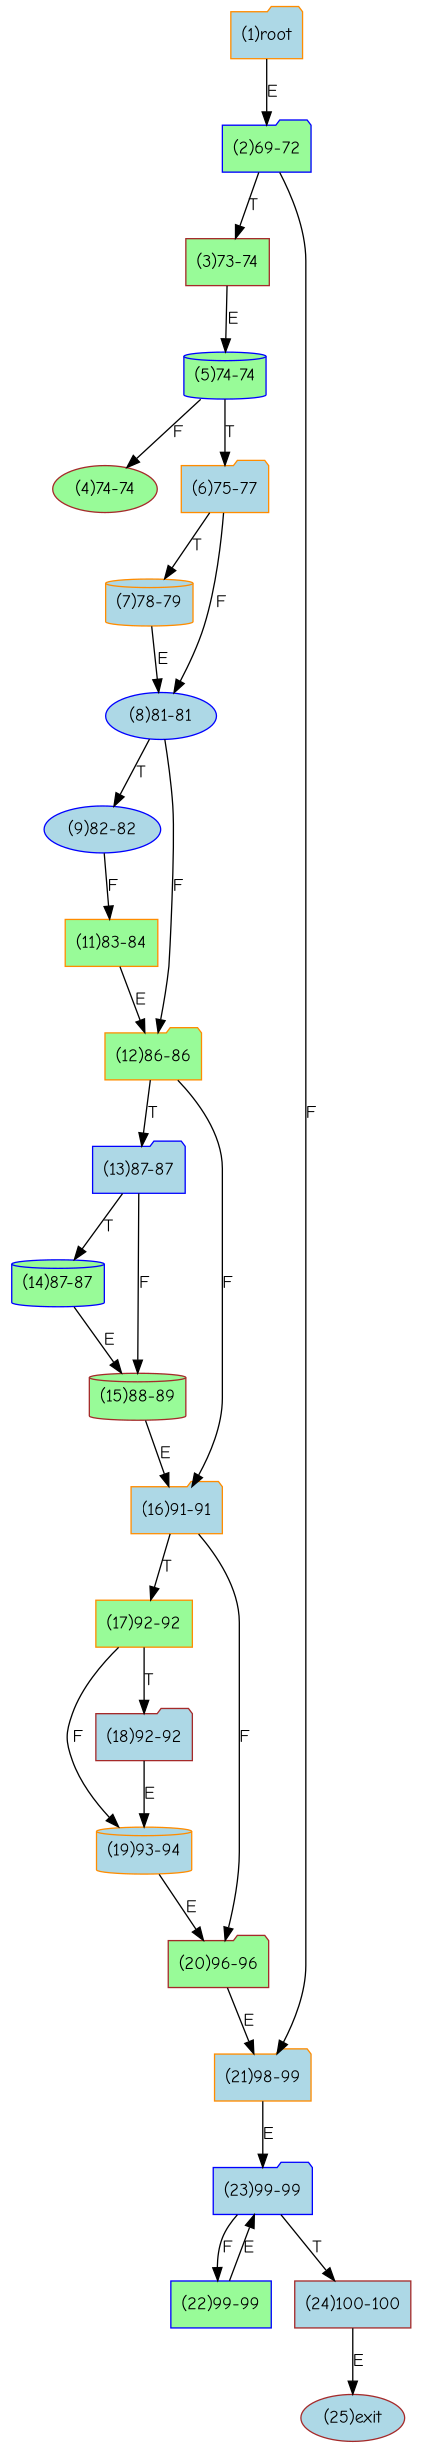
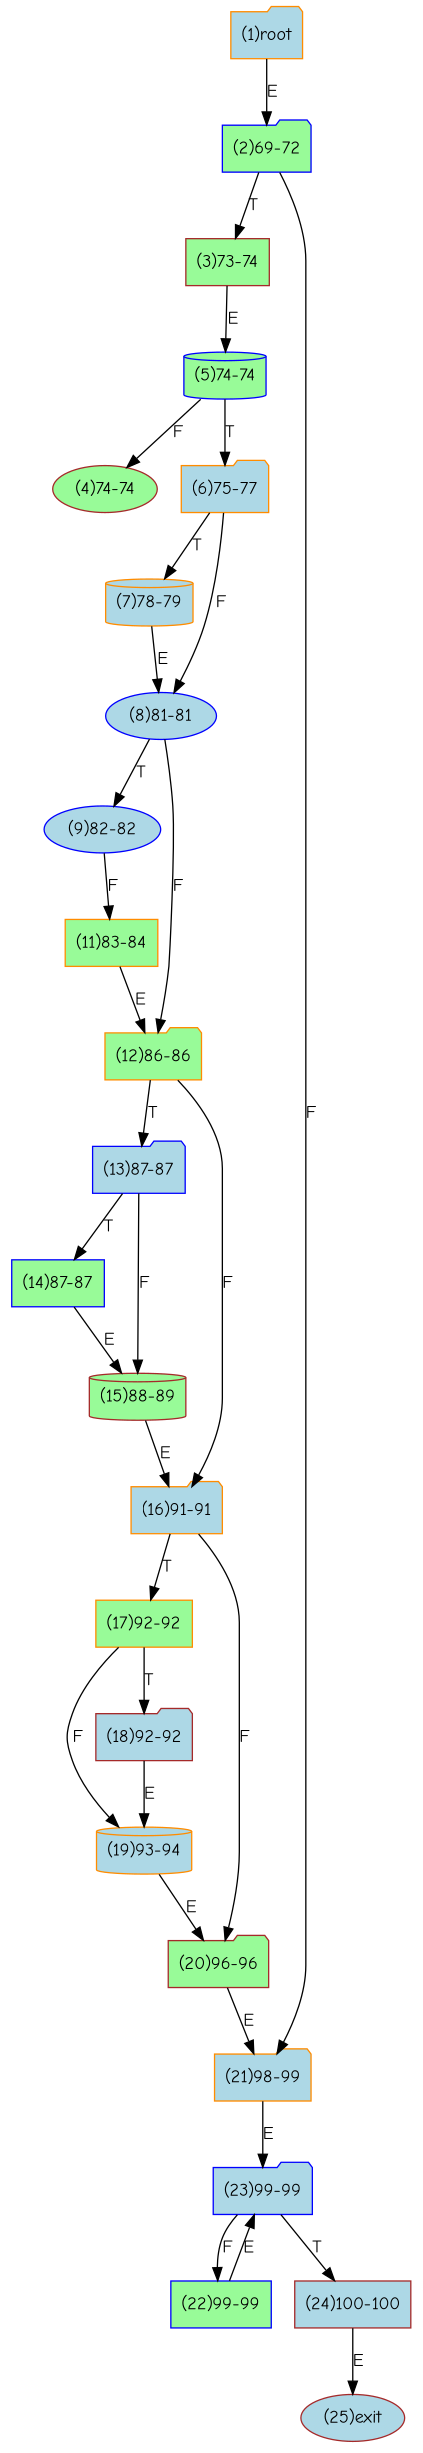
node "(14)87-87": shape cylinder -> box
